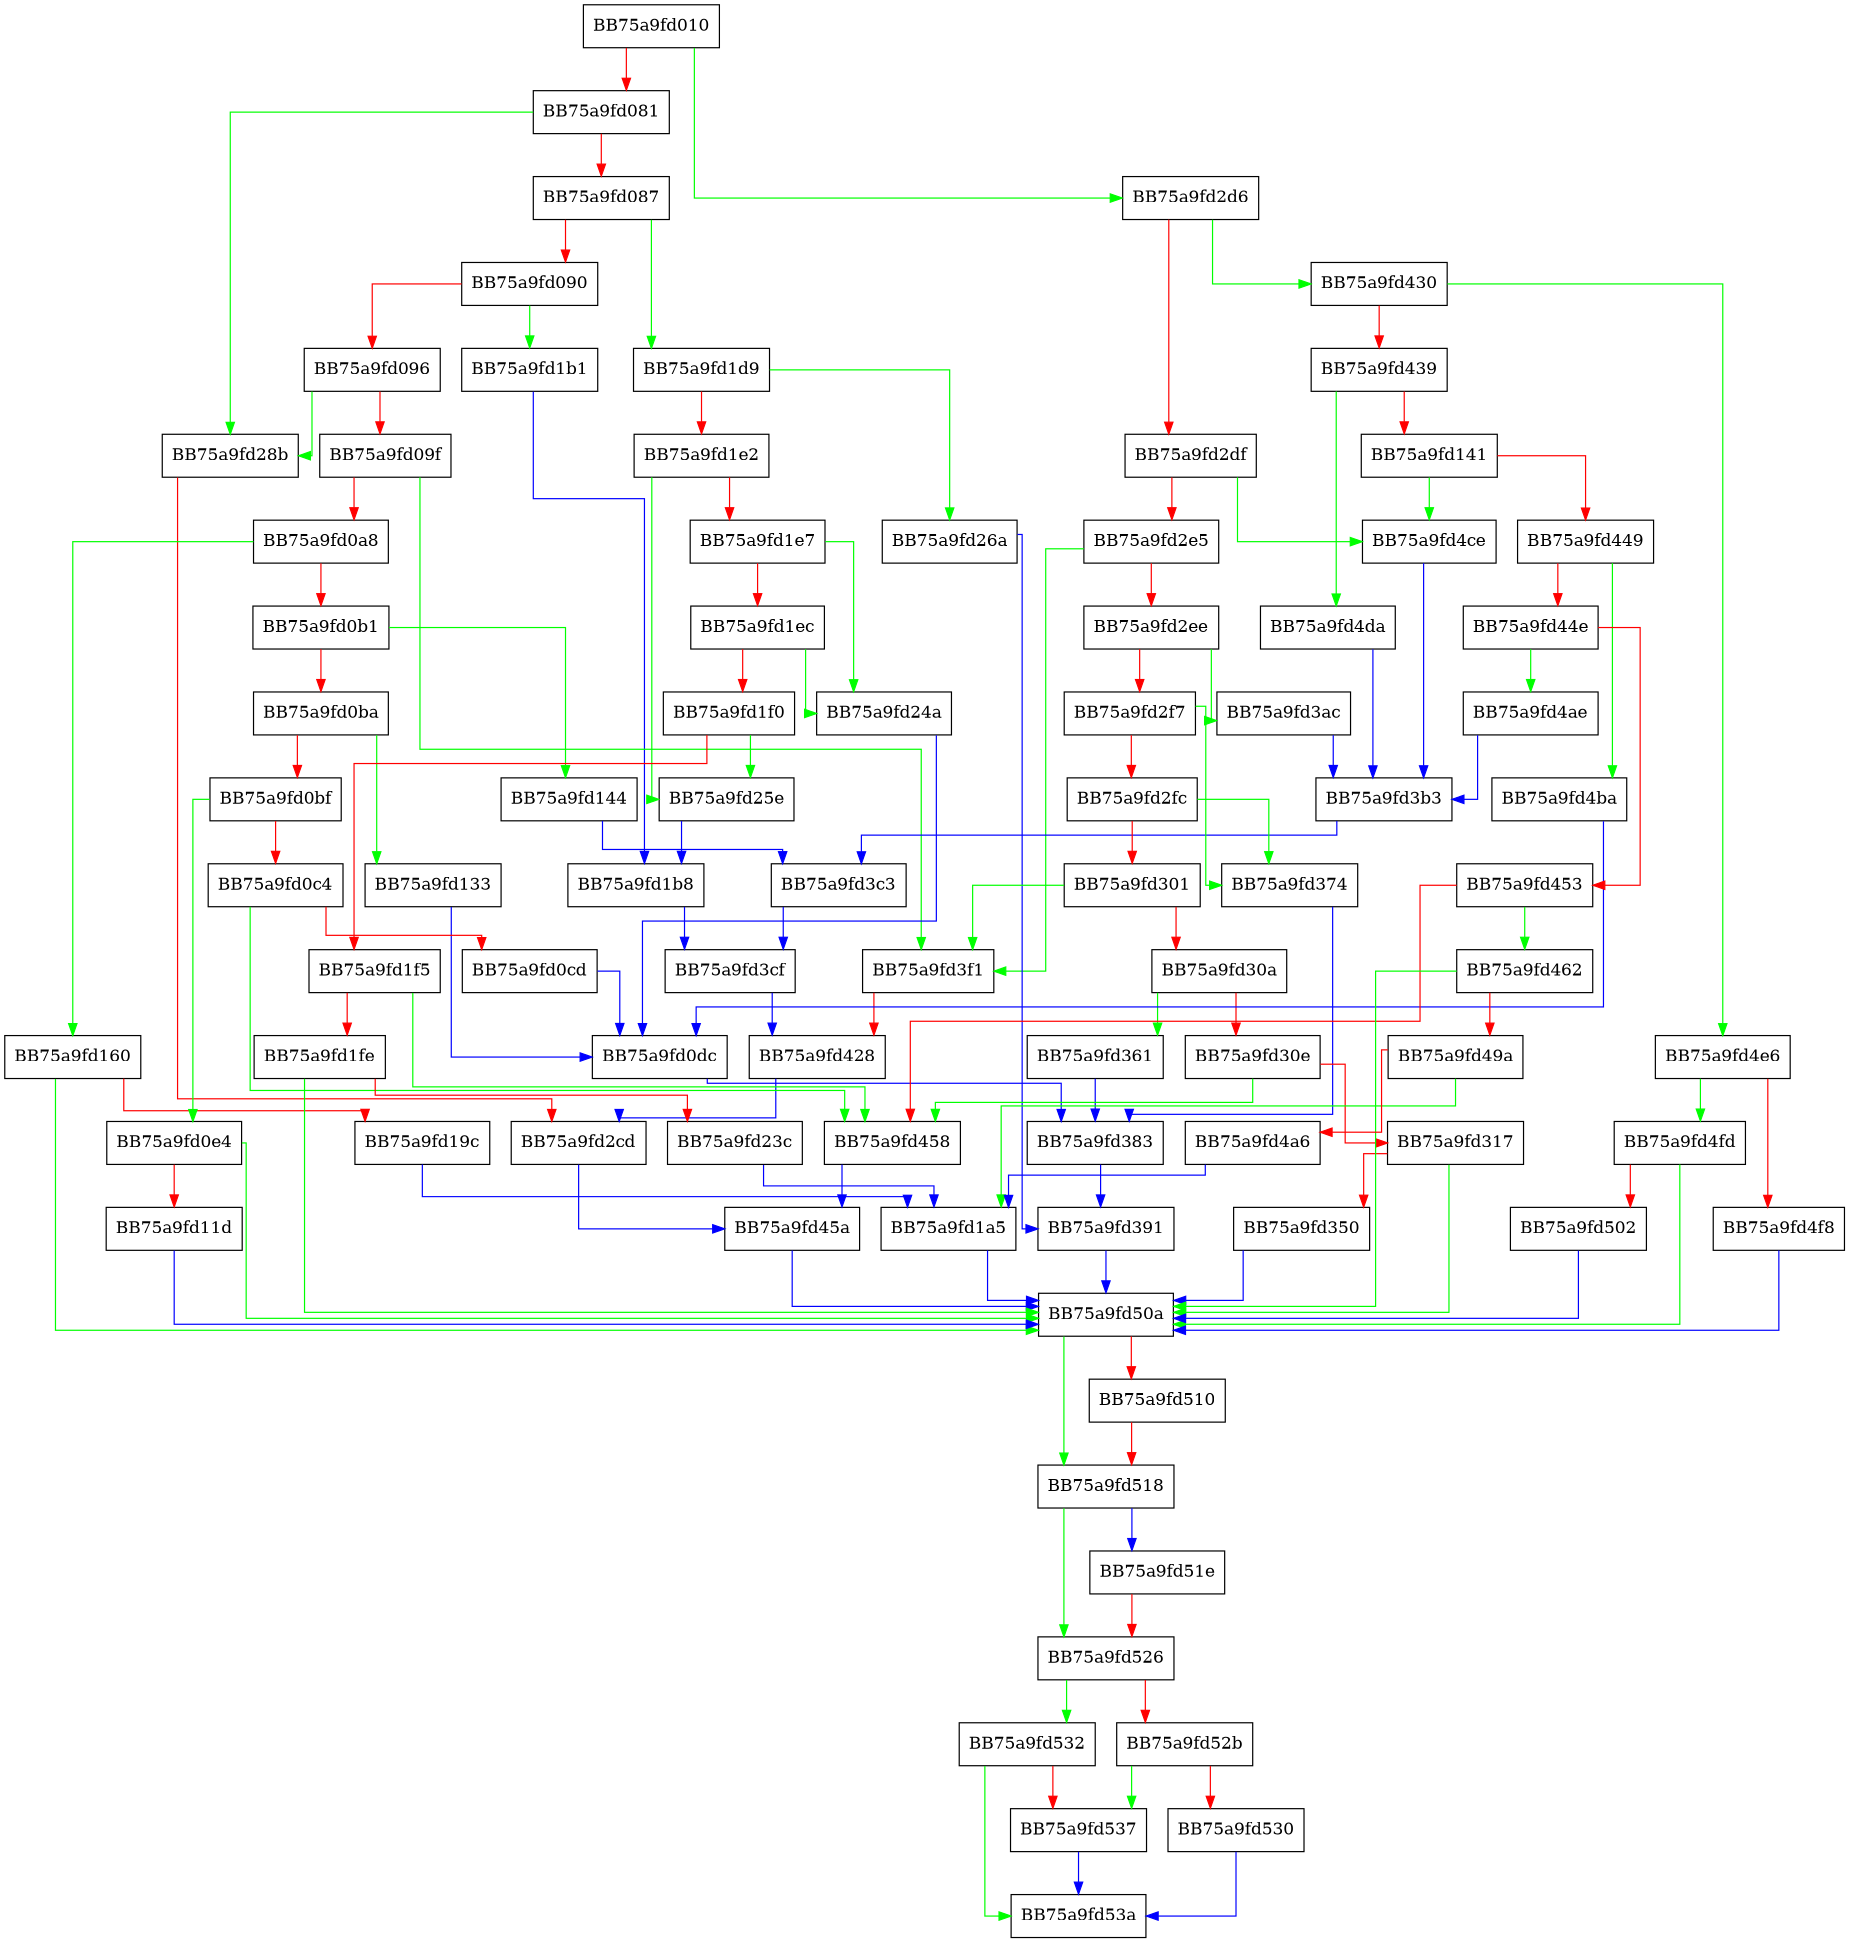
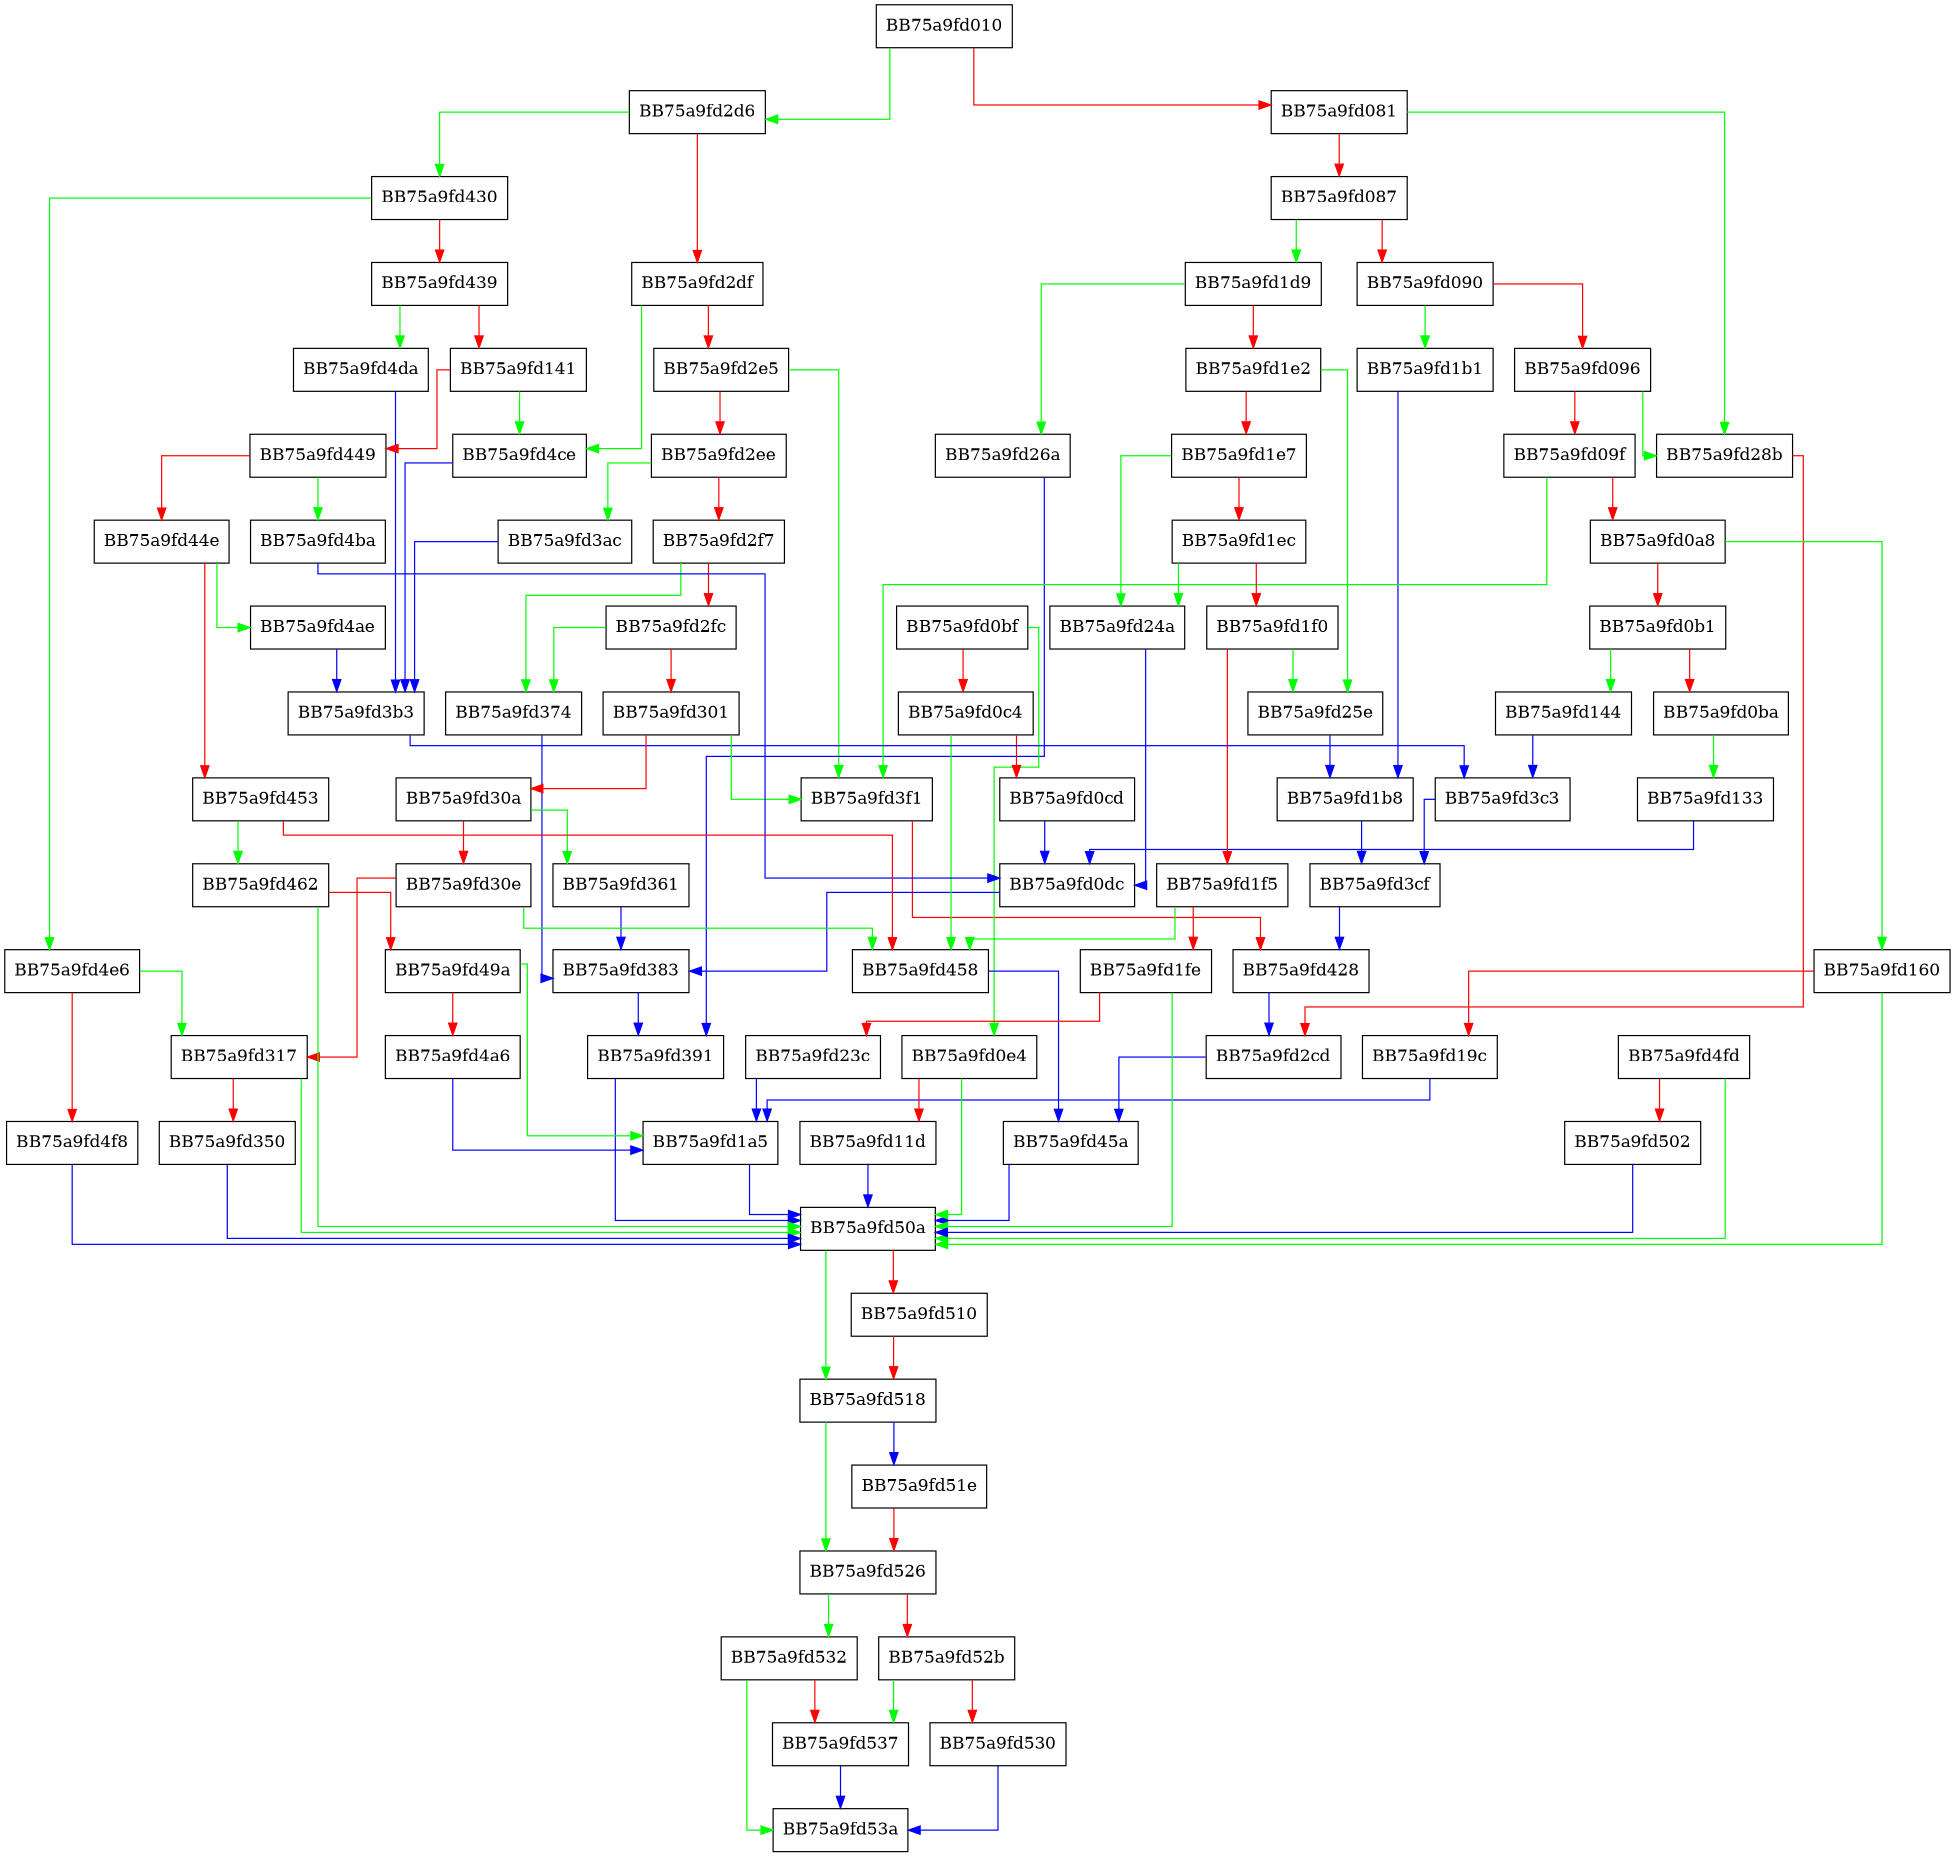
edge "BB75a9fd0ba" -> "BB75a9fd0bf": removed
edge "BB75a9fd4e6" -> "BB75a9fd4fd": now "BB75a9fd4e6" -> "BB75a9fd317"
